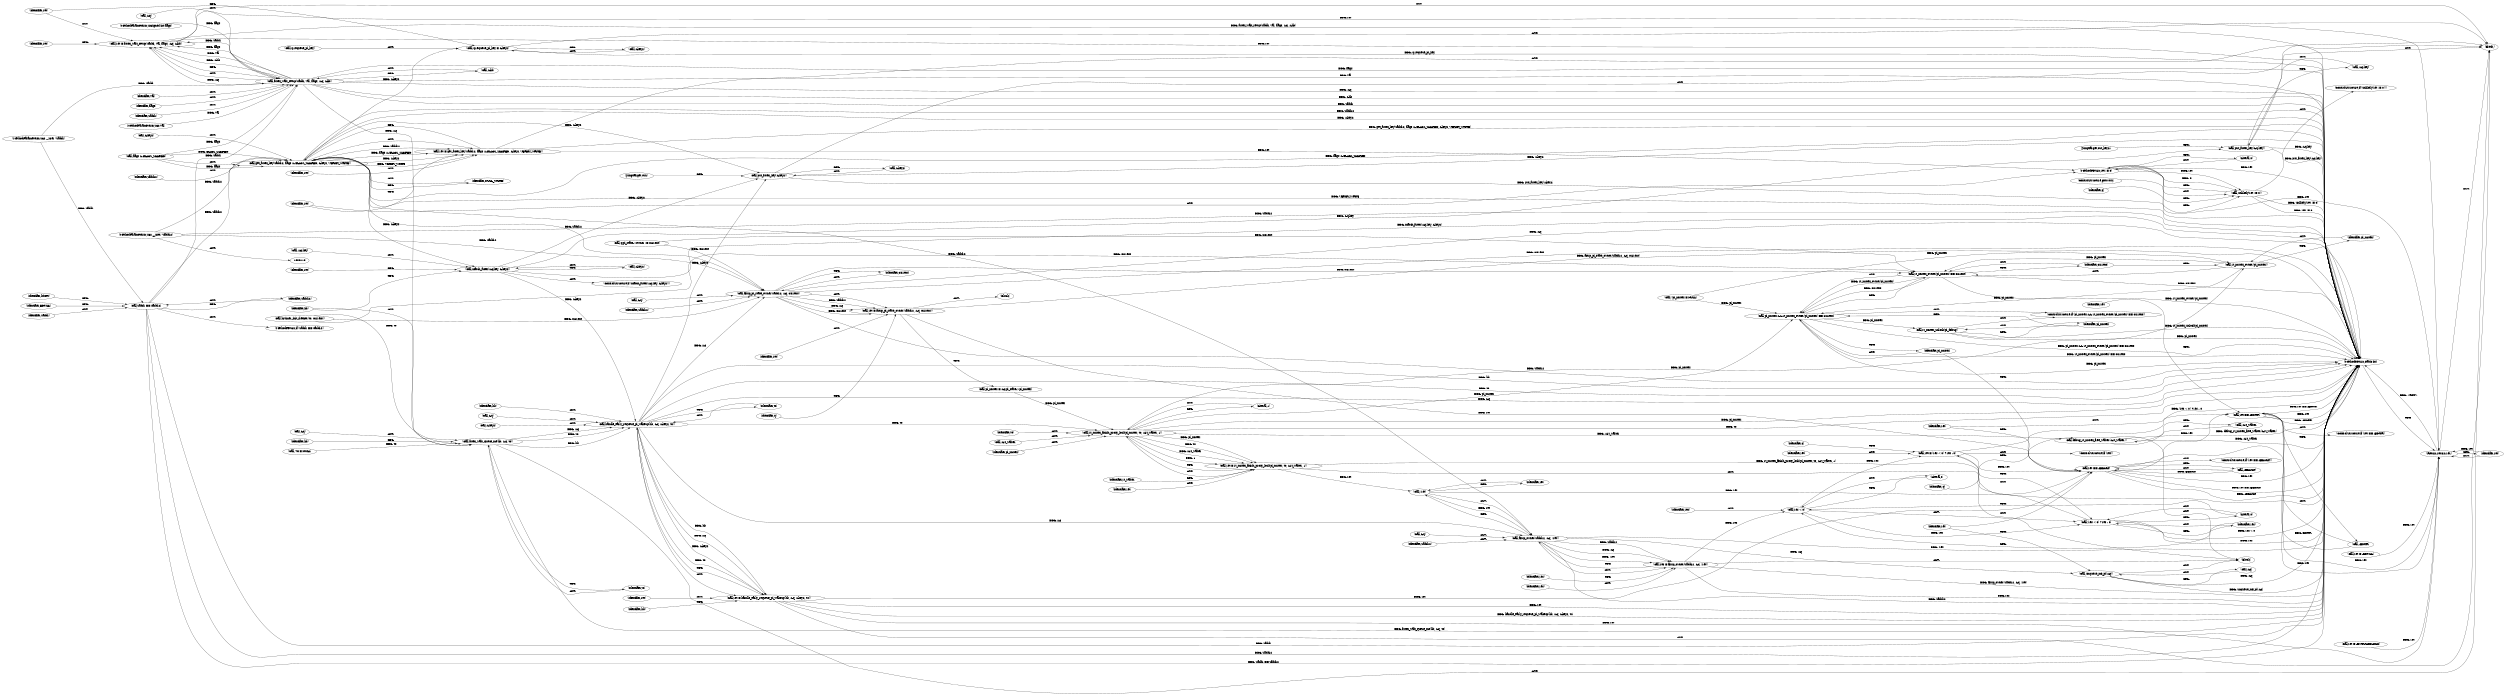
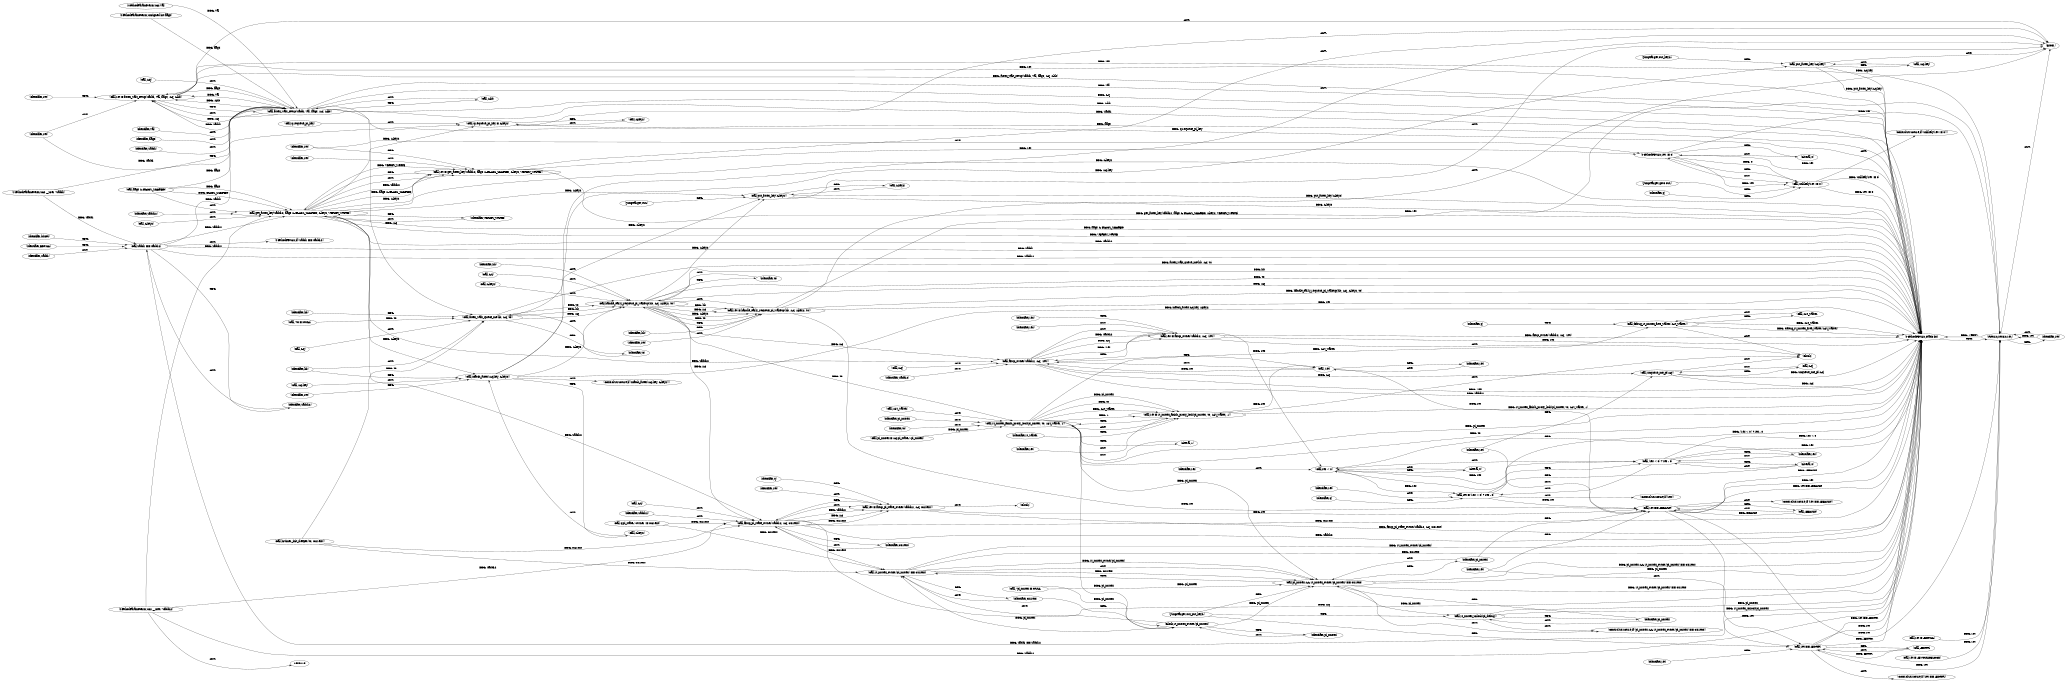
node "(Identifier,NULL_WRITE)": label "(Identifier,NULL_WRITE)" -> "(Identifier,VERIFY_WRITE)"
node "(ControlStructure,goto out;)": label "(ControlStructure,goto out;)" -> "(JumpTarget,goto out;)"
node "(Call,rt_mutex_owner(pi_mutex))": label "(Call,rt_mutex_owner(pi_mutex))" -> "(Block,rt_mutex_owner(pi_mutex))"
edge "(Call,ret = fixup_pi_state_owner(uaddr2, &q, current))" -> "(Call,pi_mutex = &q.pi_state->pi_mutex)": now "(Call,ret = fixup_pi_state_owner(uaddr2, &q, current))" -> "(Call,fixup_pi_state_owner(uaddr2, &q, current))"
node "(JumpTarget,out_put_keys:)": added
